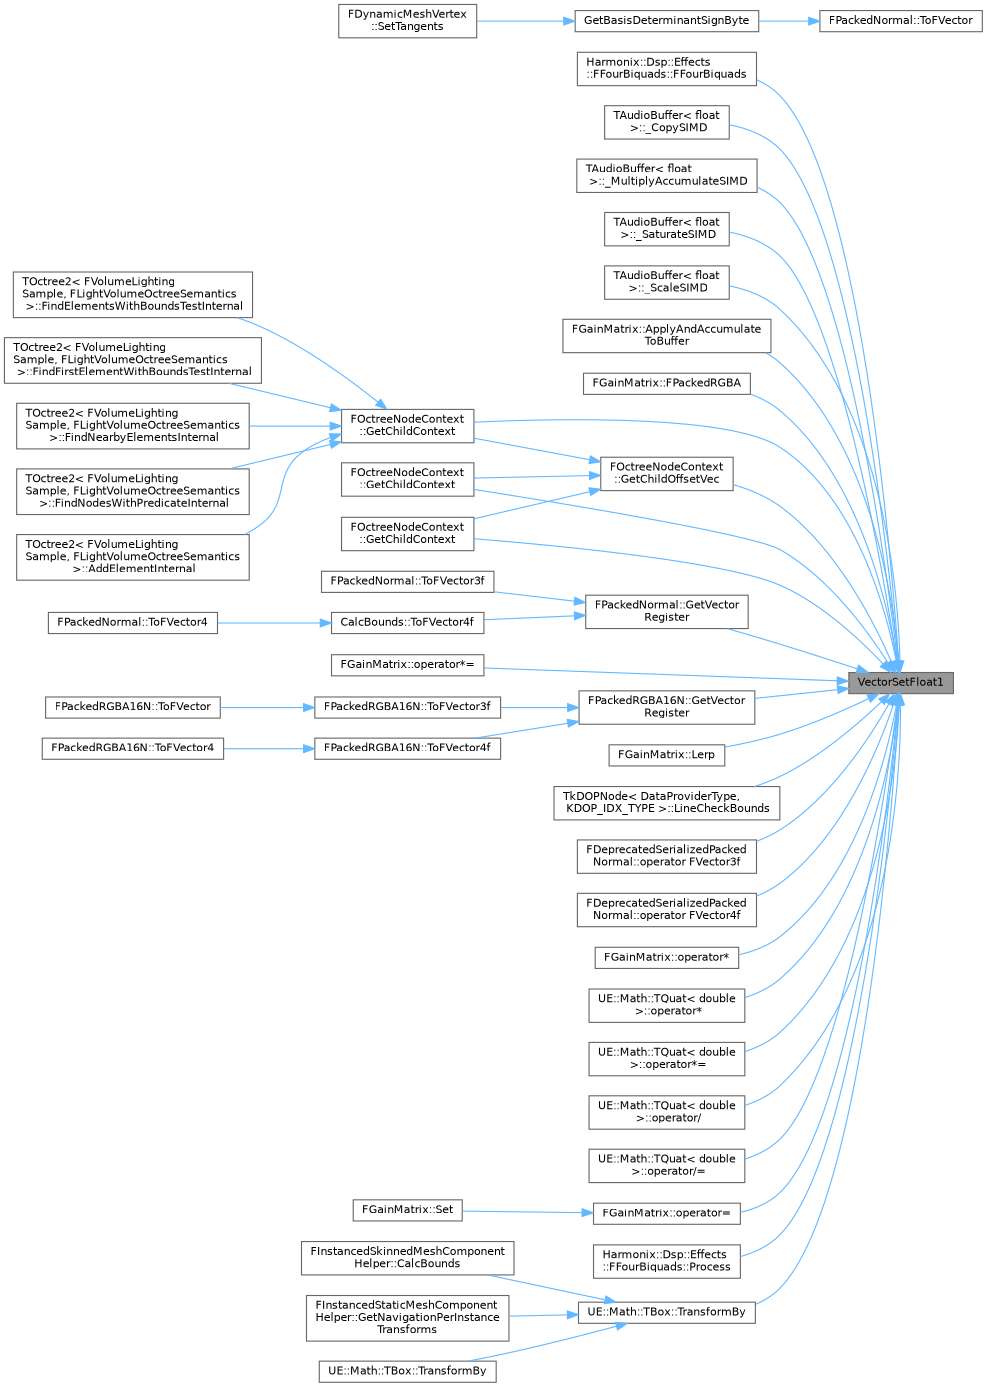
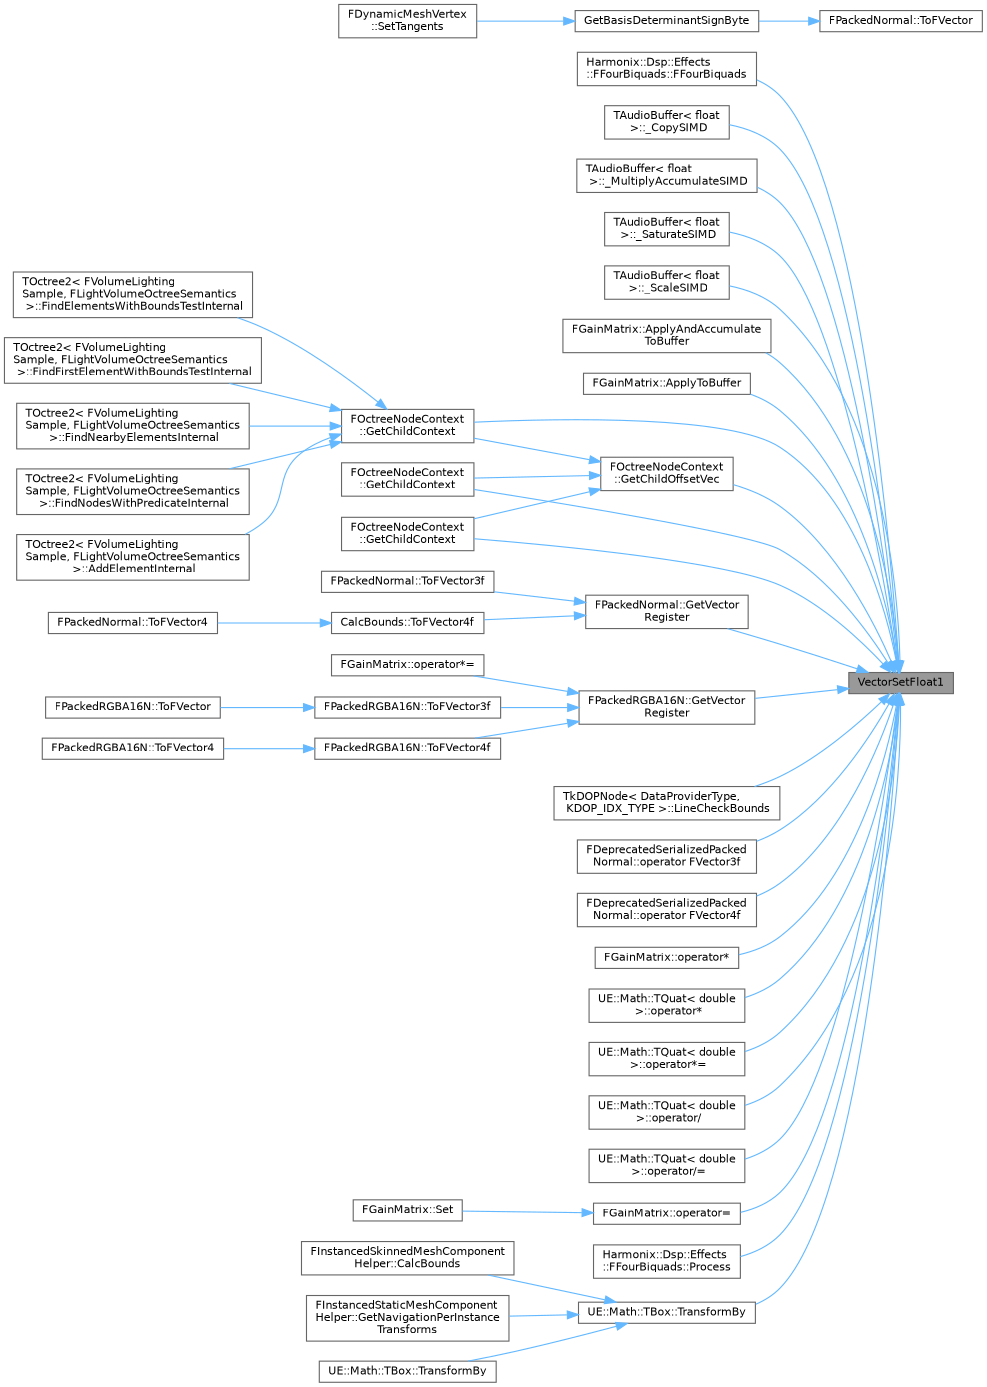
node "FGainMatrix::FPackedRGBA": label "FGainMatrix::FPackedRGBA" -> "FGainMatrix::ApplyToBuffer"
edge "FGainMatrix::operator*=" -> "VectorSetFloat1": now "FGainMatrix::operator*=" -> "FPackedRGBA16N::GetVector Register"
node "FGainMatrix::Lerp": removed
